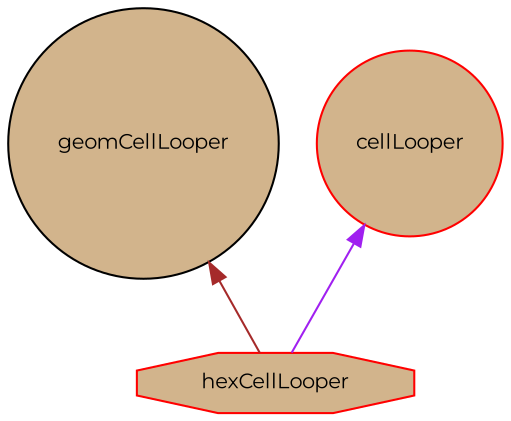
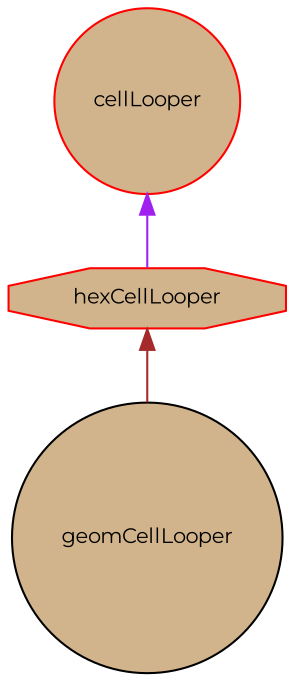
edge "hexCellLooper" -> "geomCellLooper": reversed
